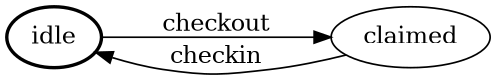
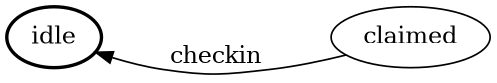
edge "idle" -> "claimed": removed, label "checkout"
